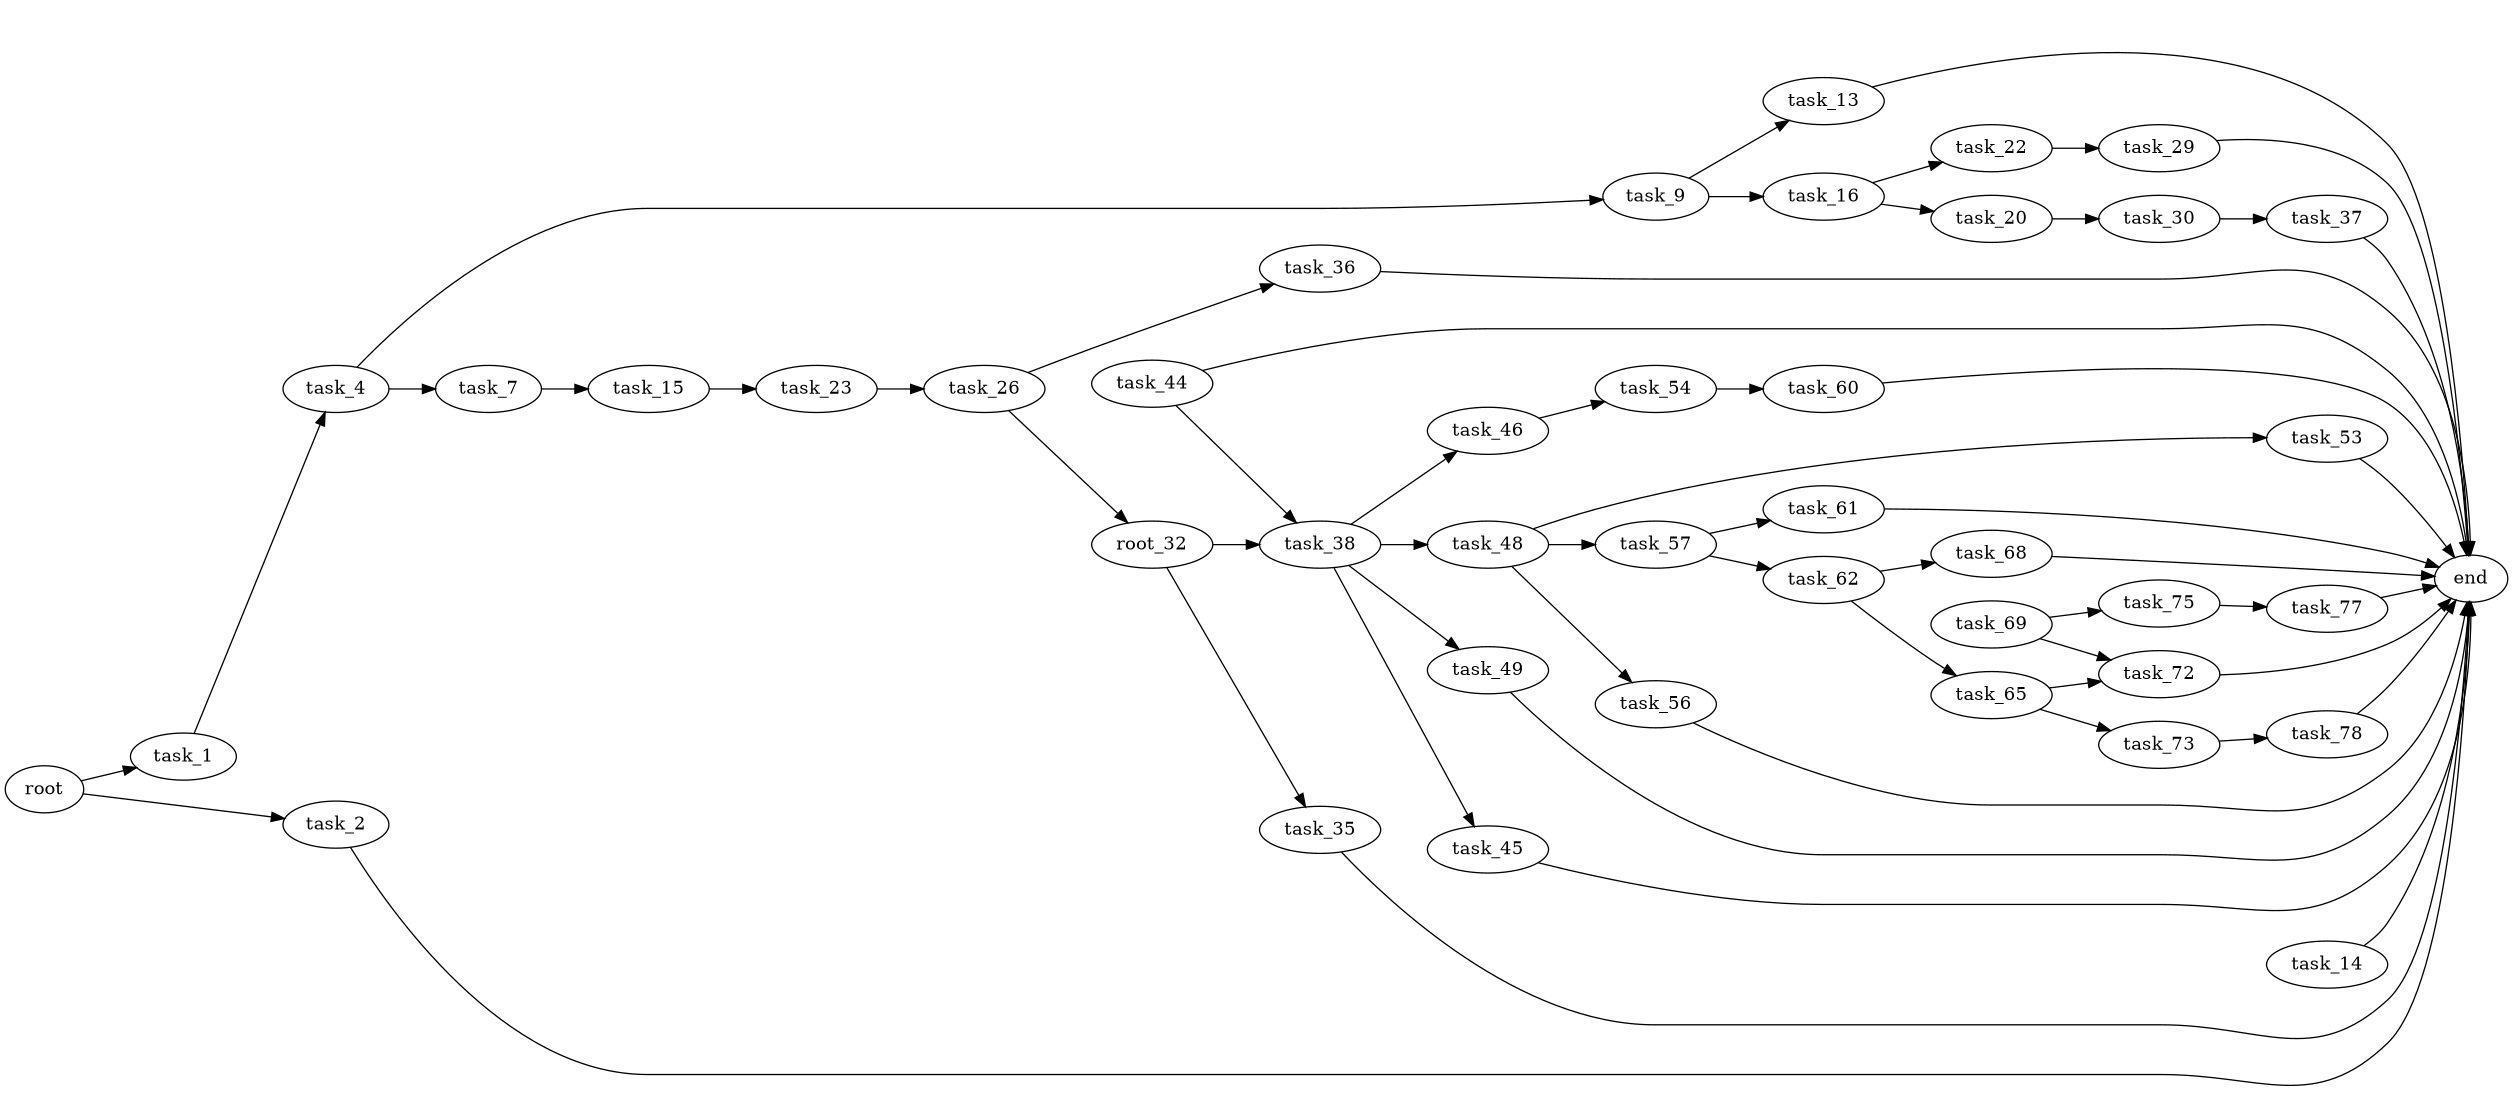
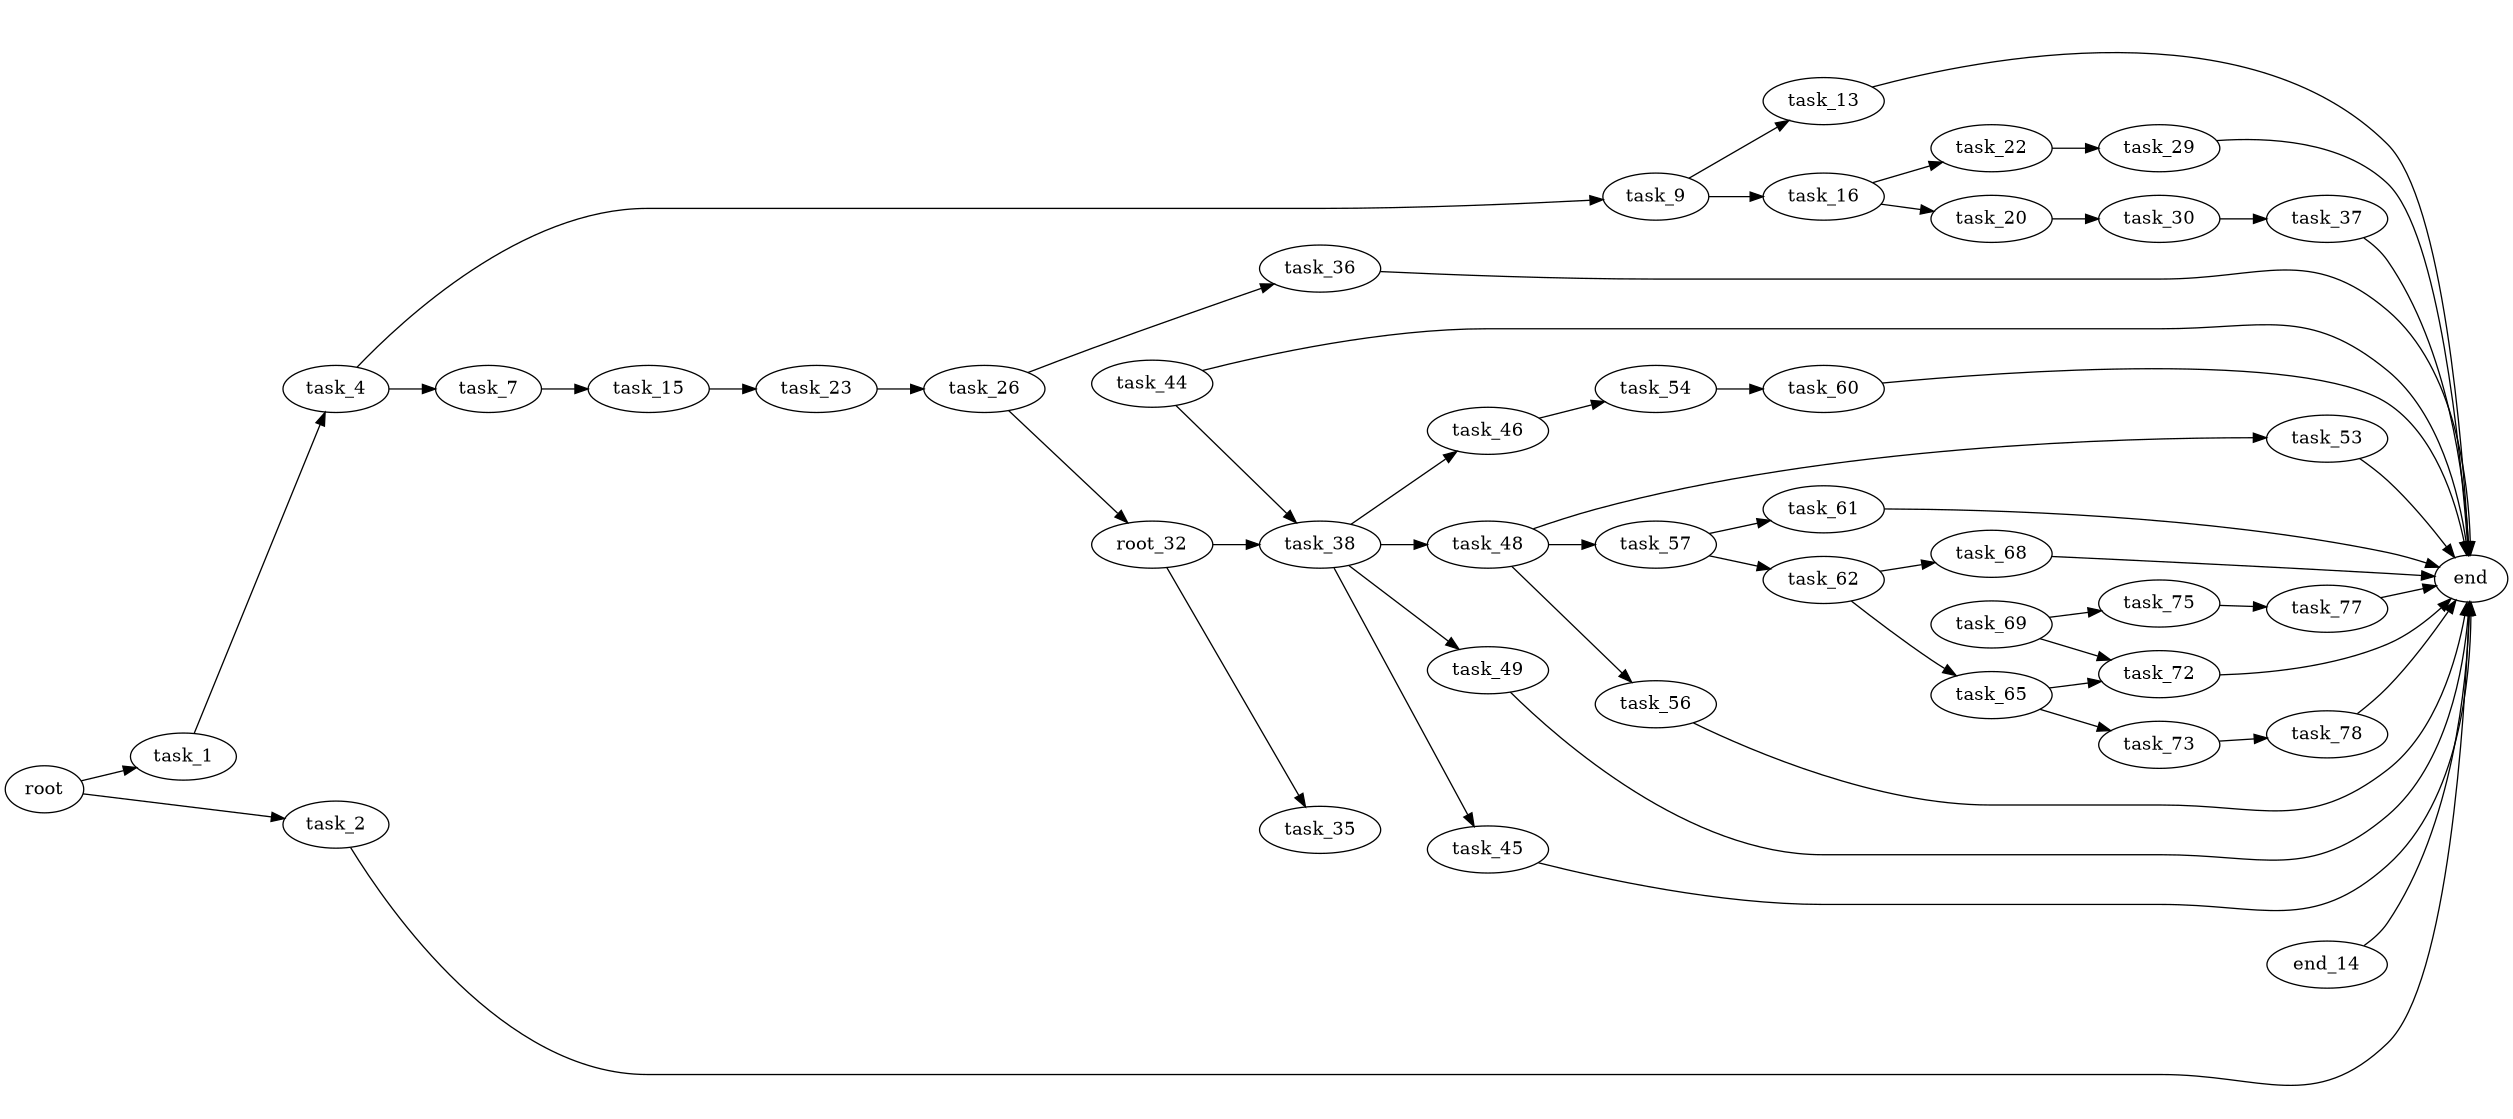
node "task_14": label "task_14" -> "end_14"
edge "task_35" -> "end": removed
